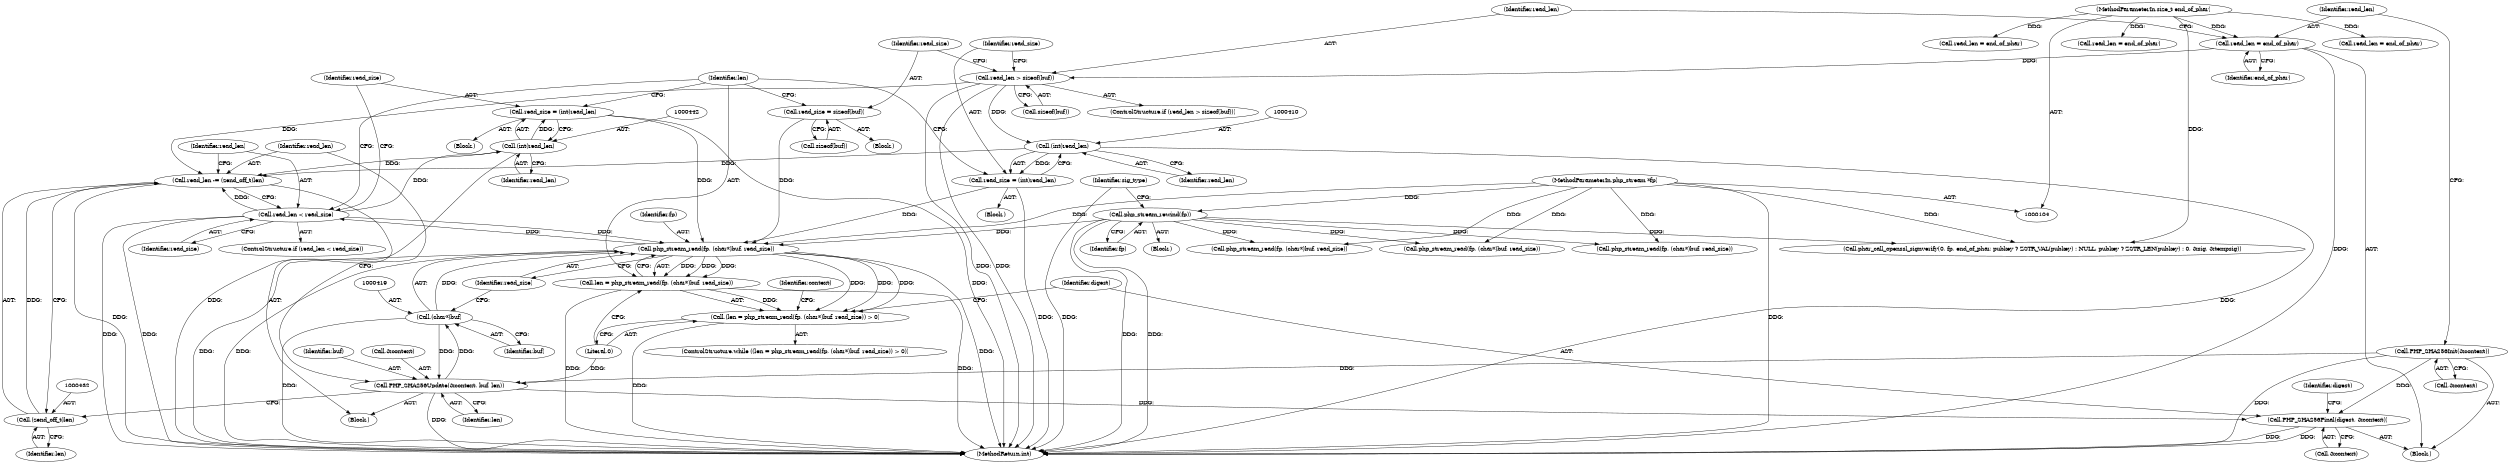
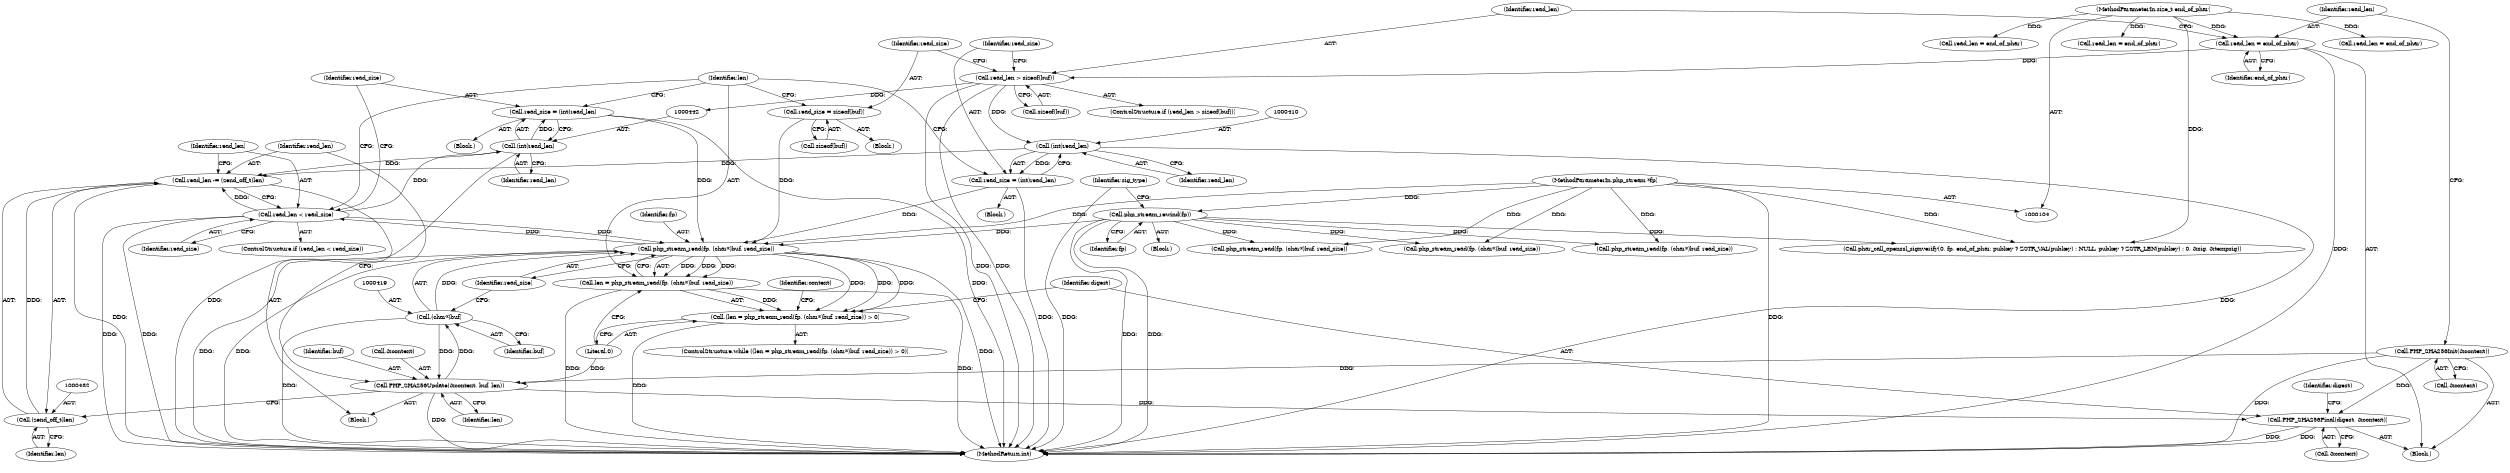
edge "(Call,read_len > sizeof(buf))" -> "(Call,read_len -= (zend_off_t)len)": now "(Call,read_len > sizeof(buf))" -> "1000442"
edge "(Call,read_len -= (zend_off_t)len)" -> "(Call,(zend_off_t)len)": label "CFG: " -> "AST: "
